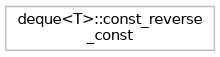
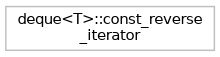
node "deque<T>::const_reverse _const": label "deque<T>::const_reverse _const" -> "deque<T>::const_reverse _iterator"
